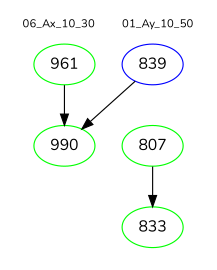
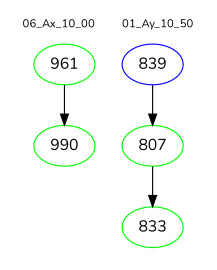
cluster "06_Ax_10_30": label "06_Ax_10_30" -> "06_Ax_10_00"
edge "839" -> "990": now "839" -> "807"
